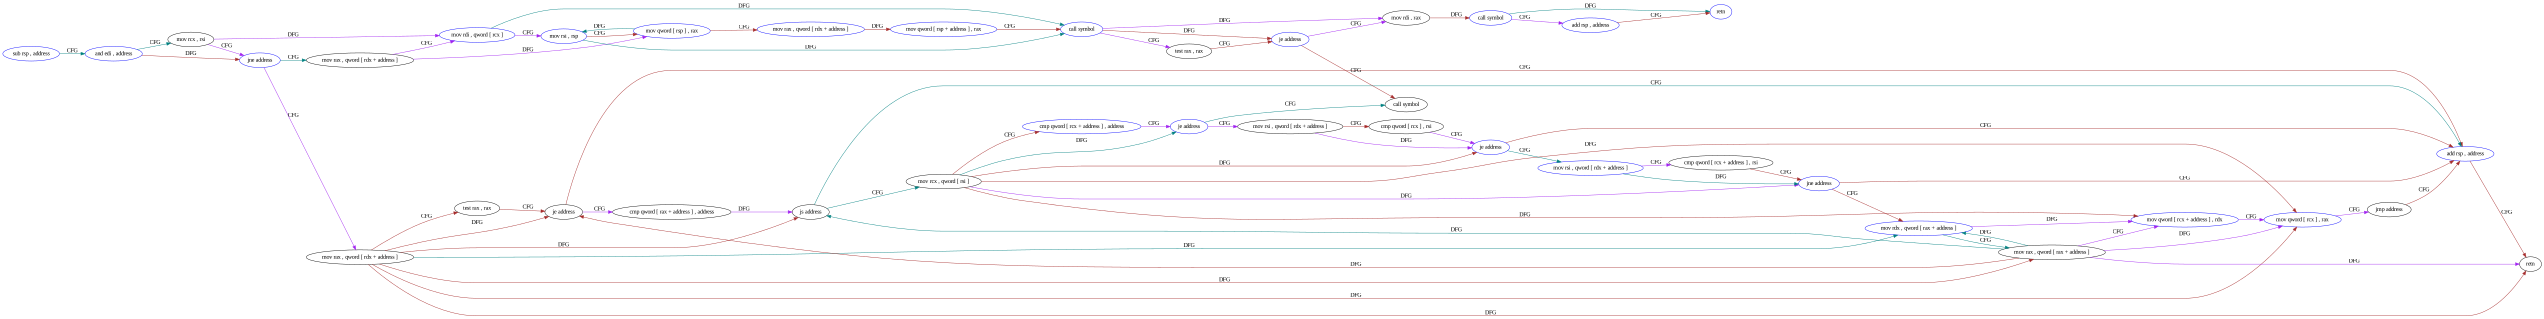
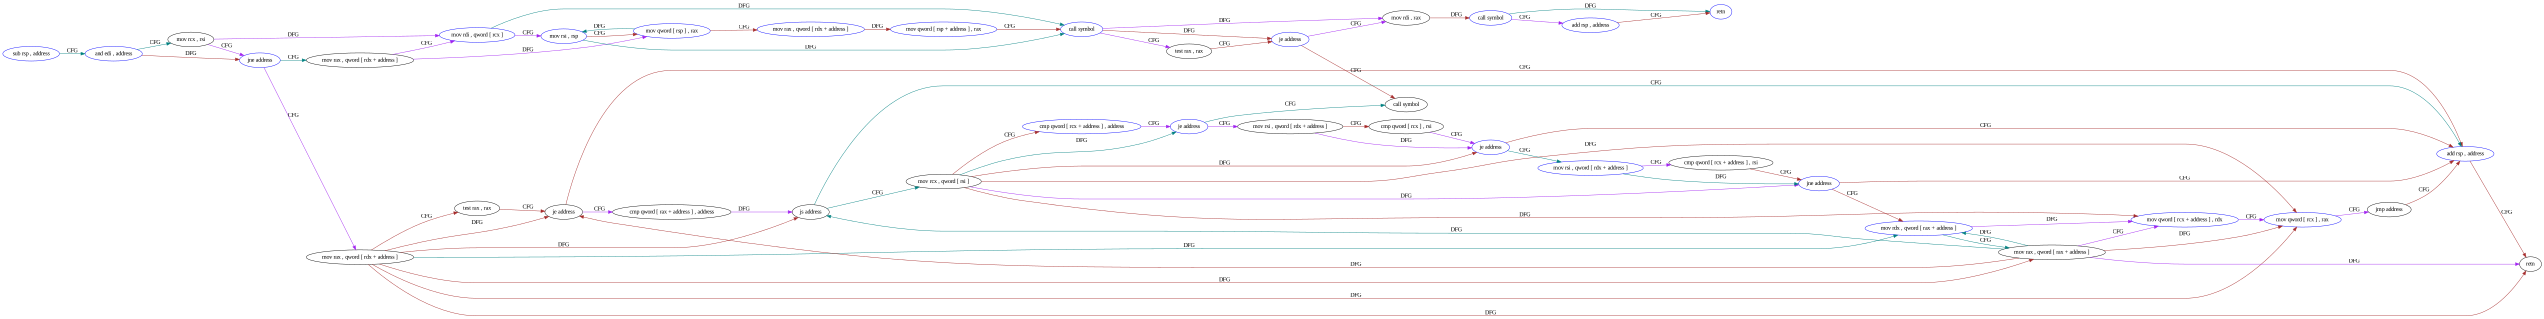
edge "mov rax , qword [ rax + address ]" -> "mov qword [ rcx ] , rax": color purple -> brown
